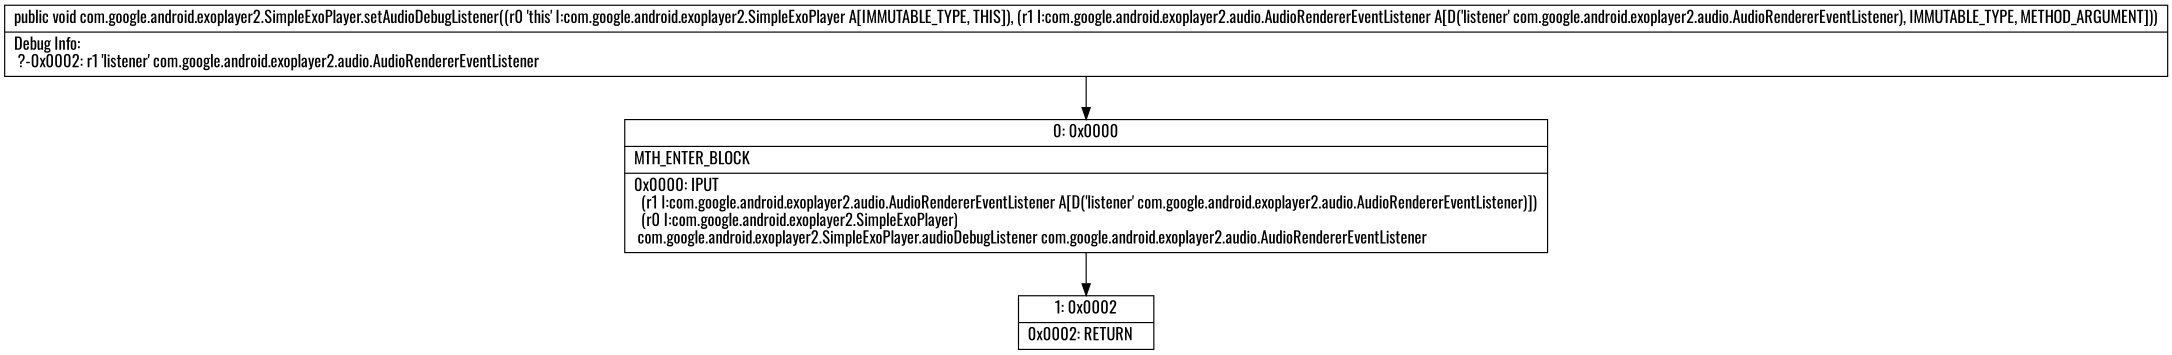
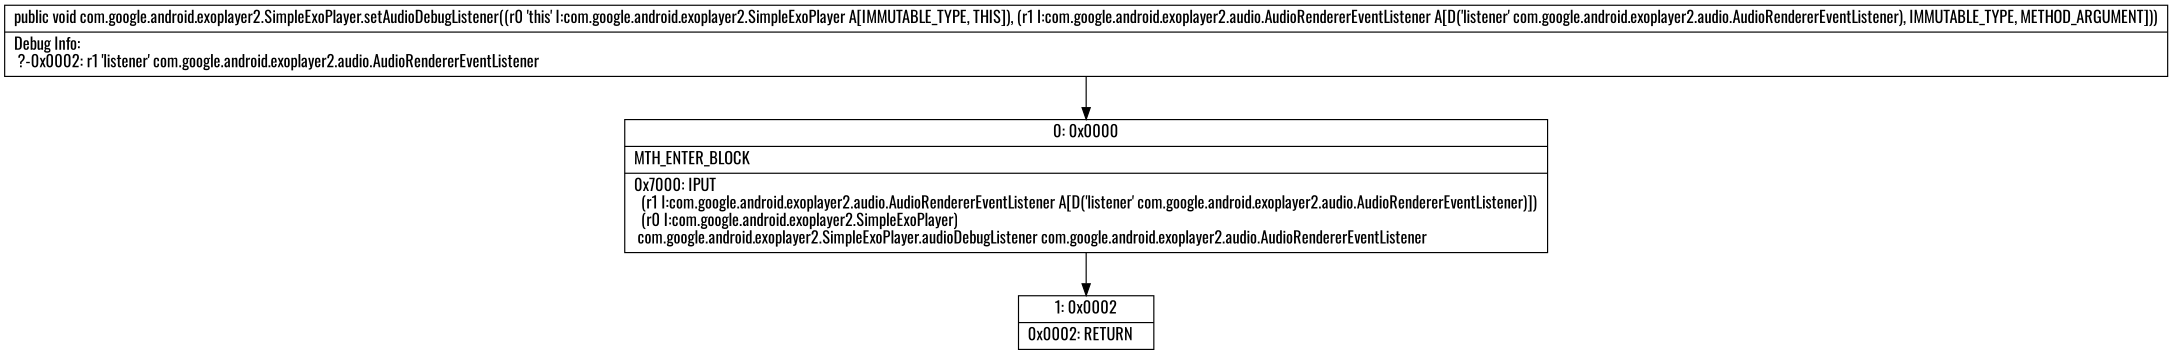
node "0: 0x0000": text "0x0000: IPUT" -> "0x7000: IPUT"
